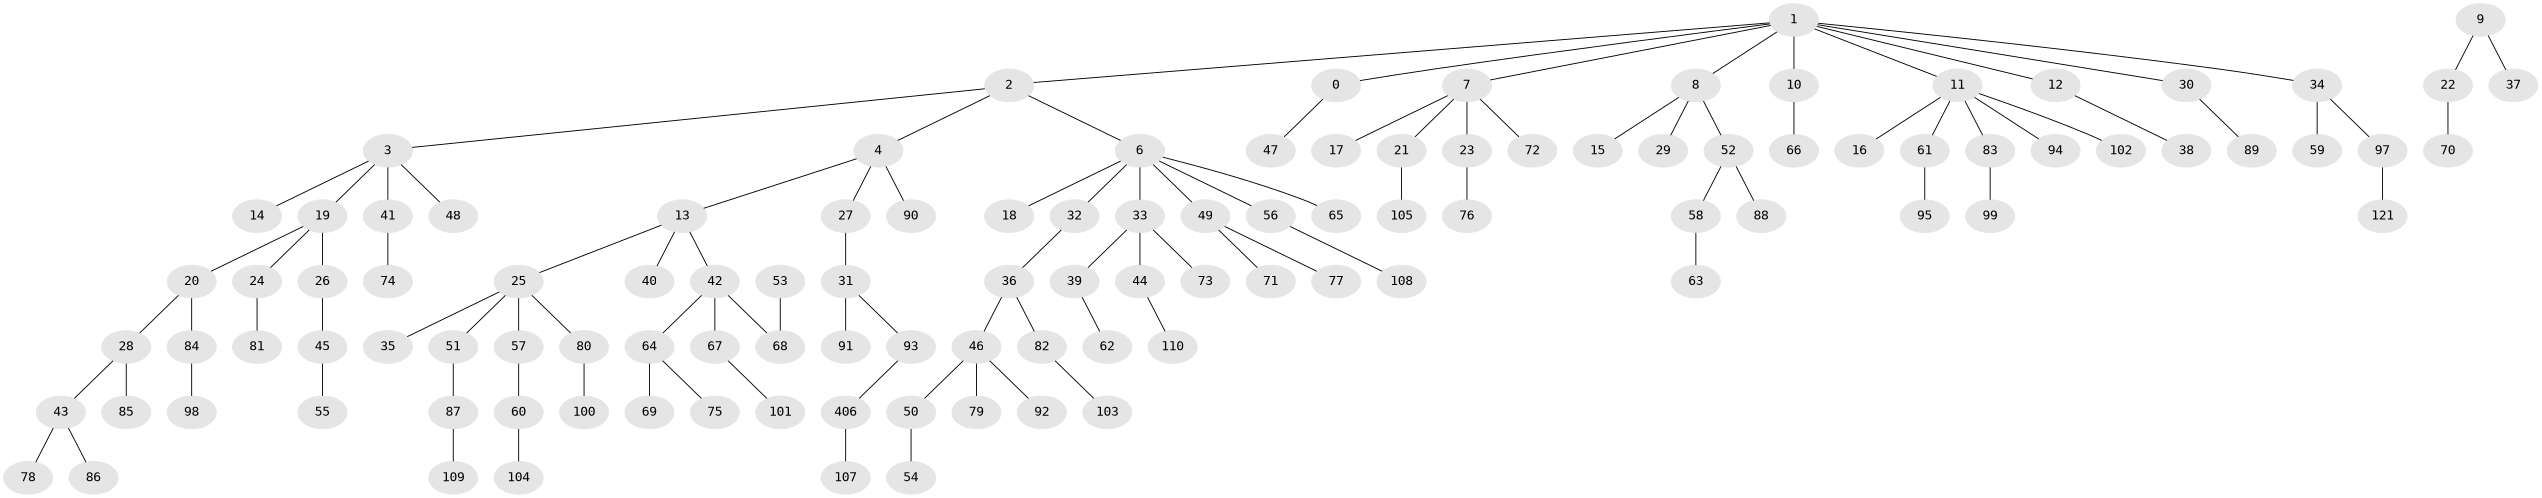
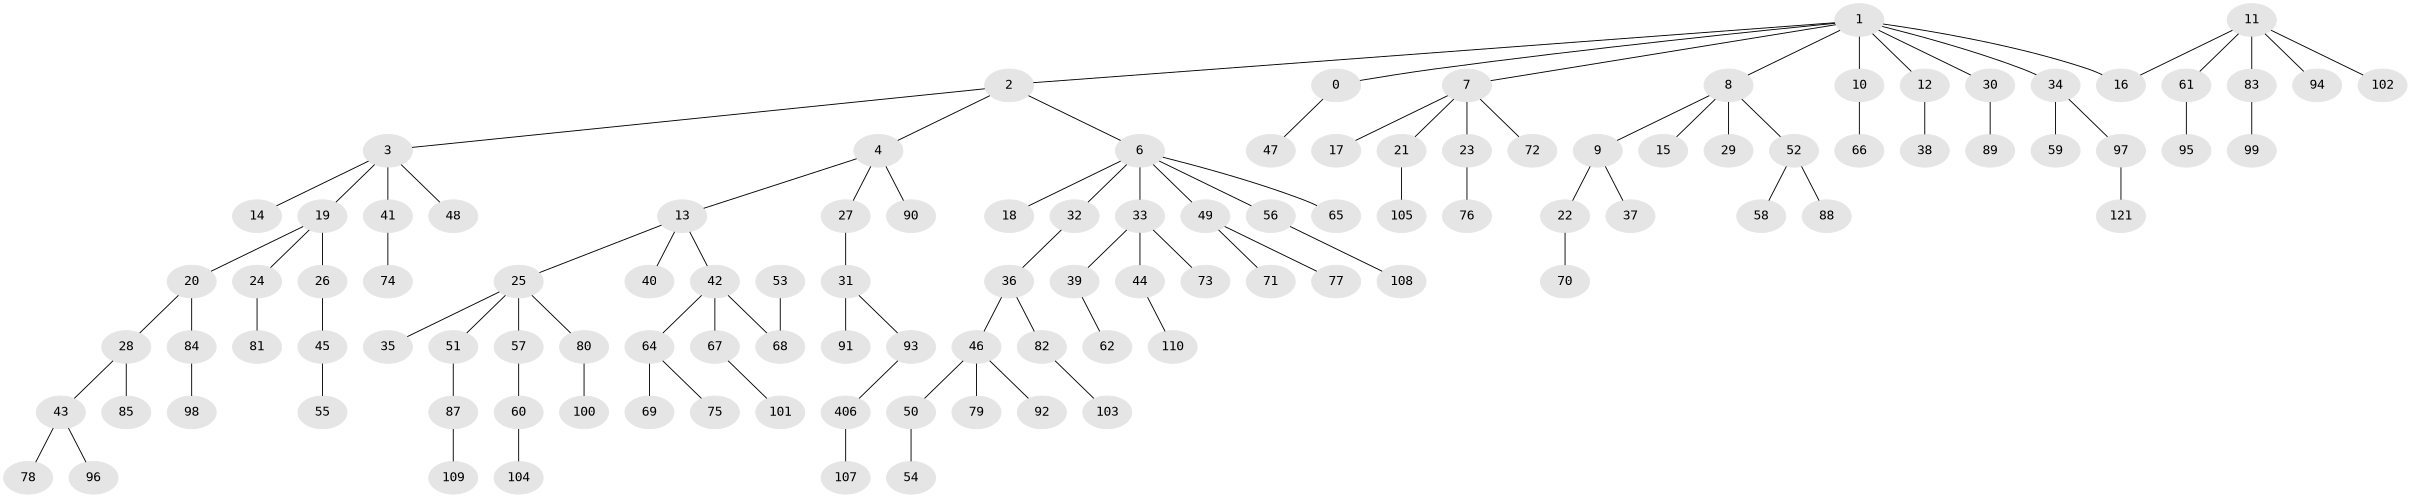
edge "1" -- "11": now "1" -- "16"
edge "8" -- "9": added
node "63": removed
node "86": label "86" -> "96"
